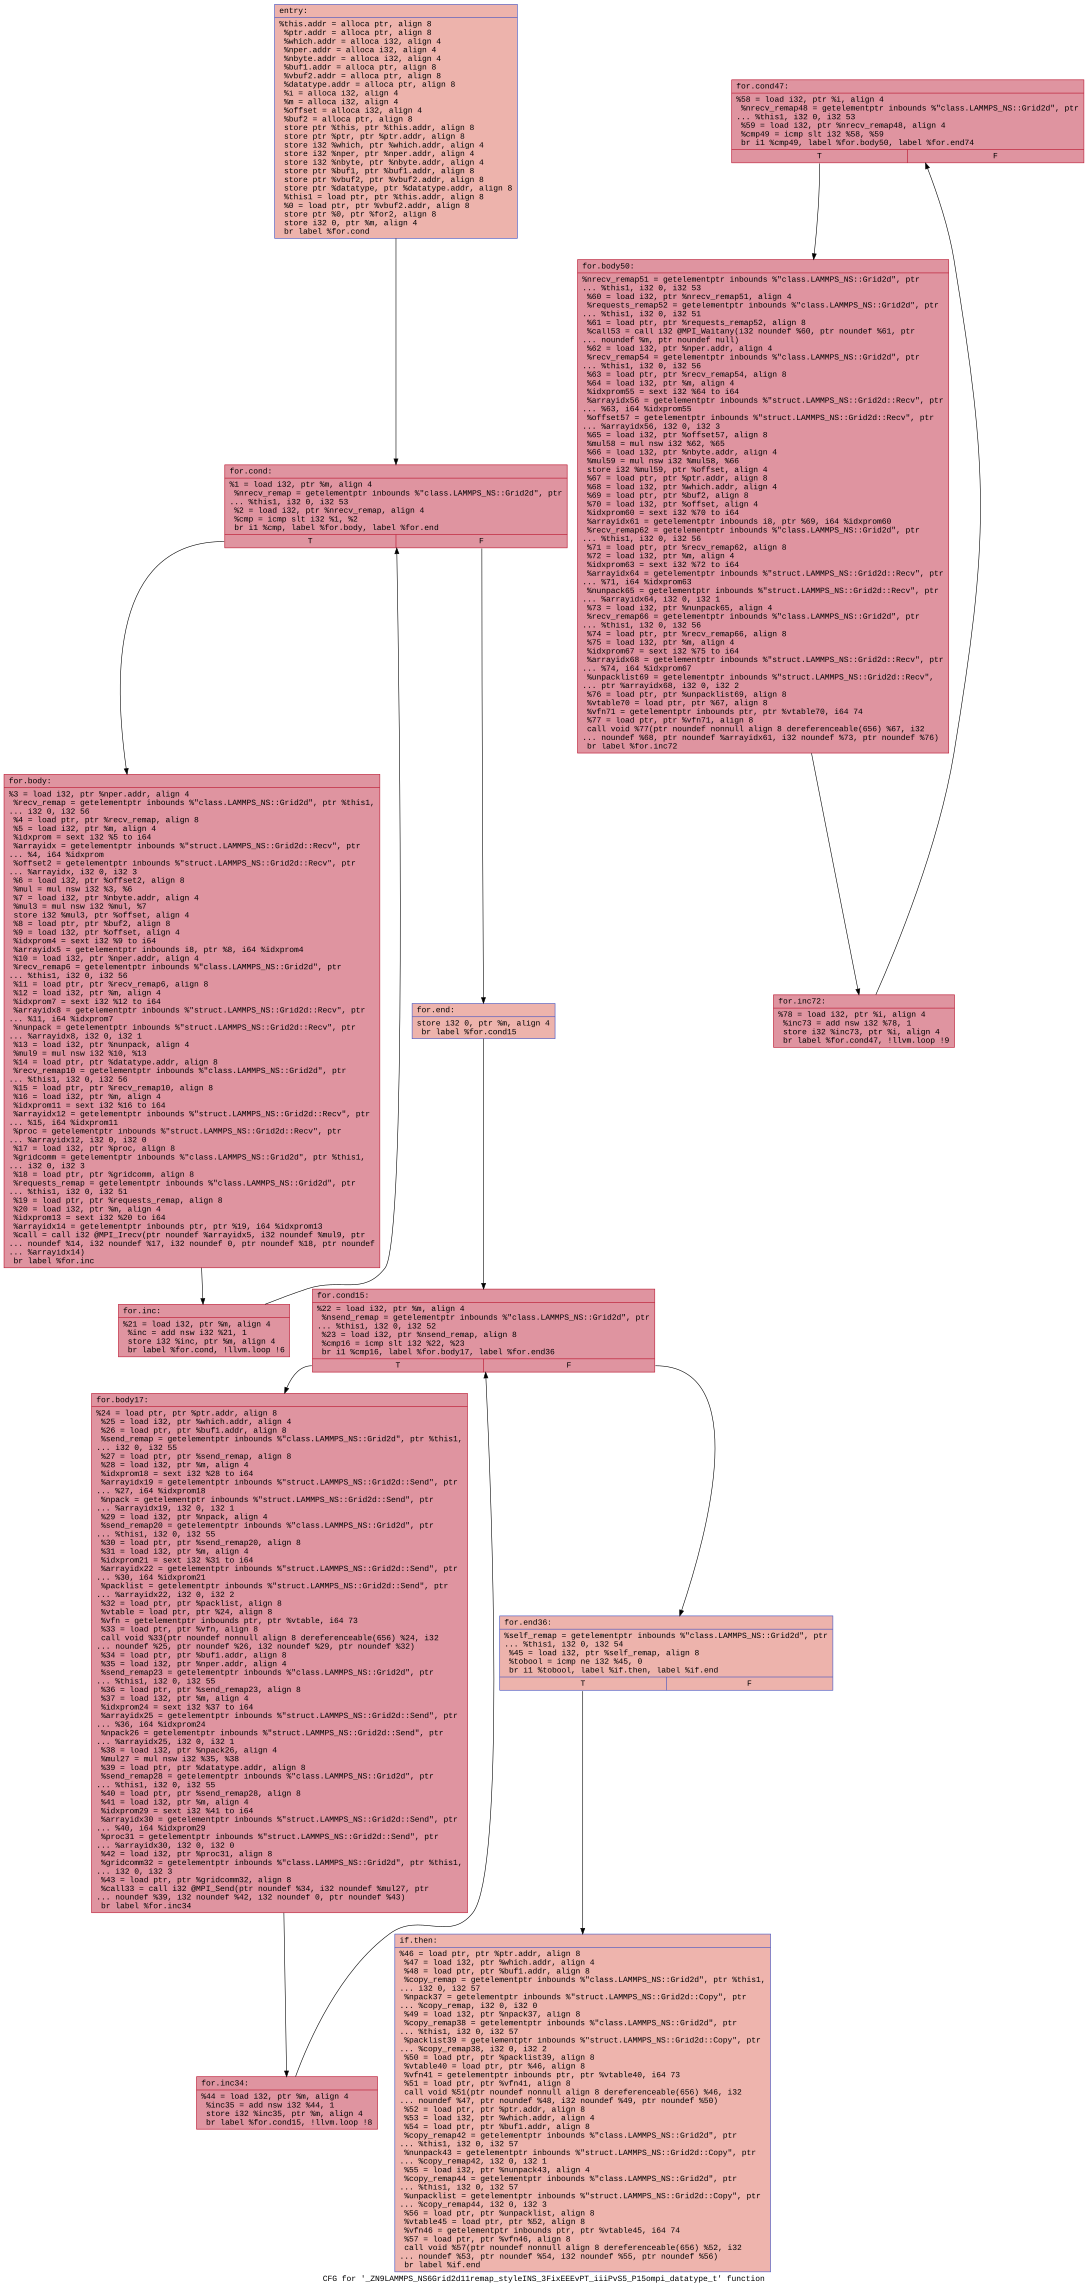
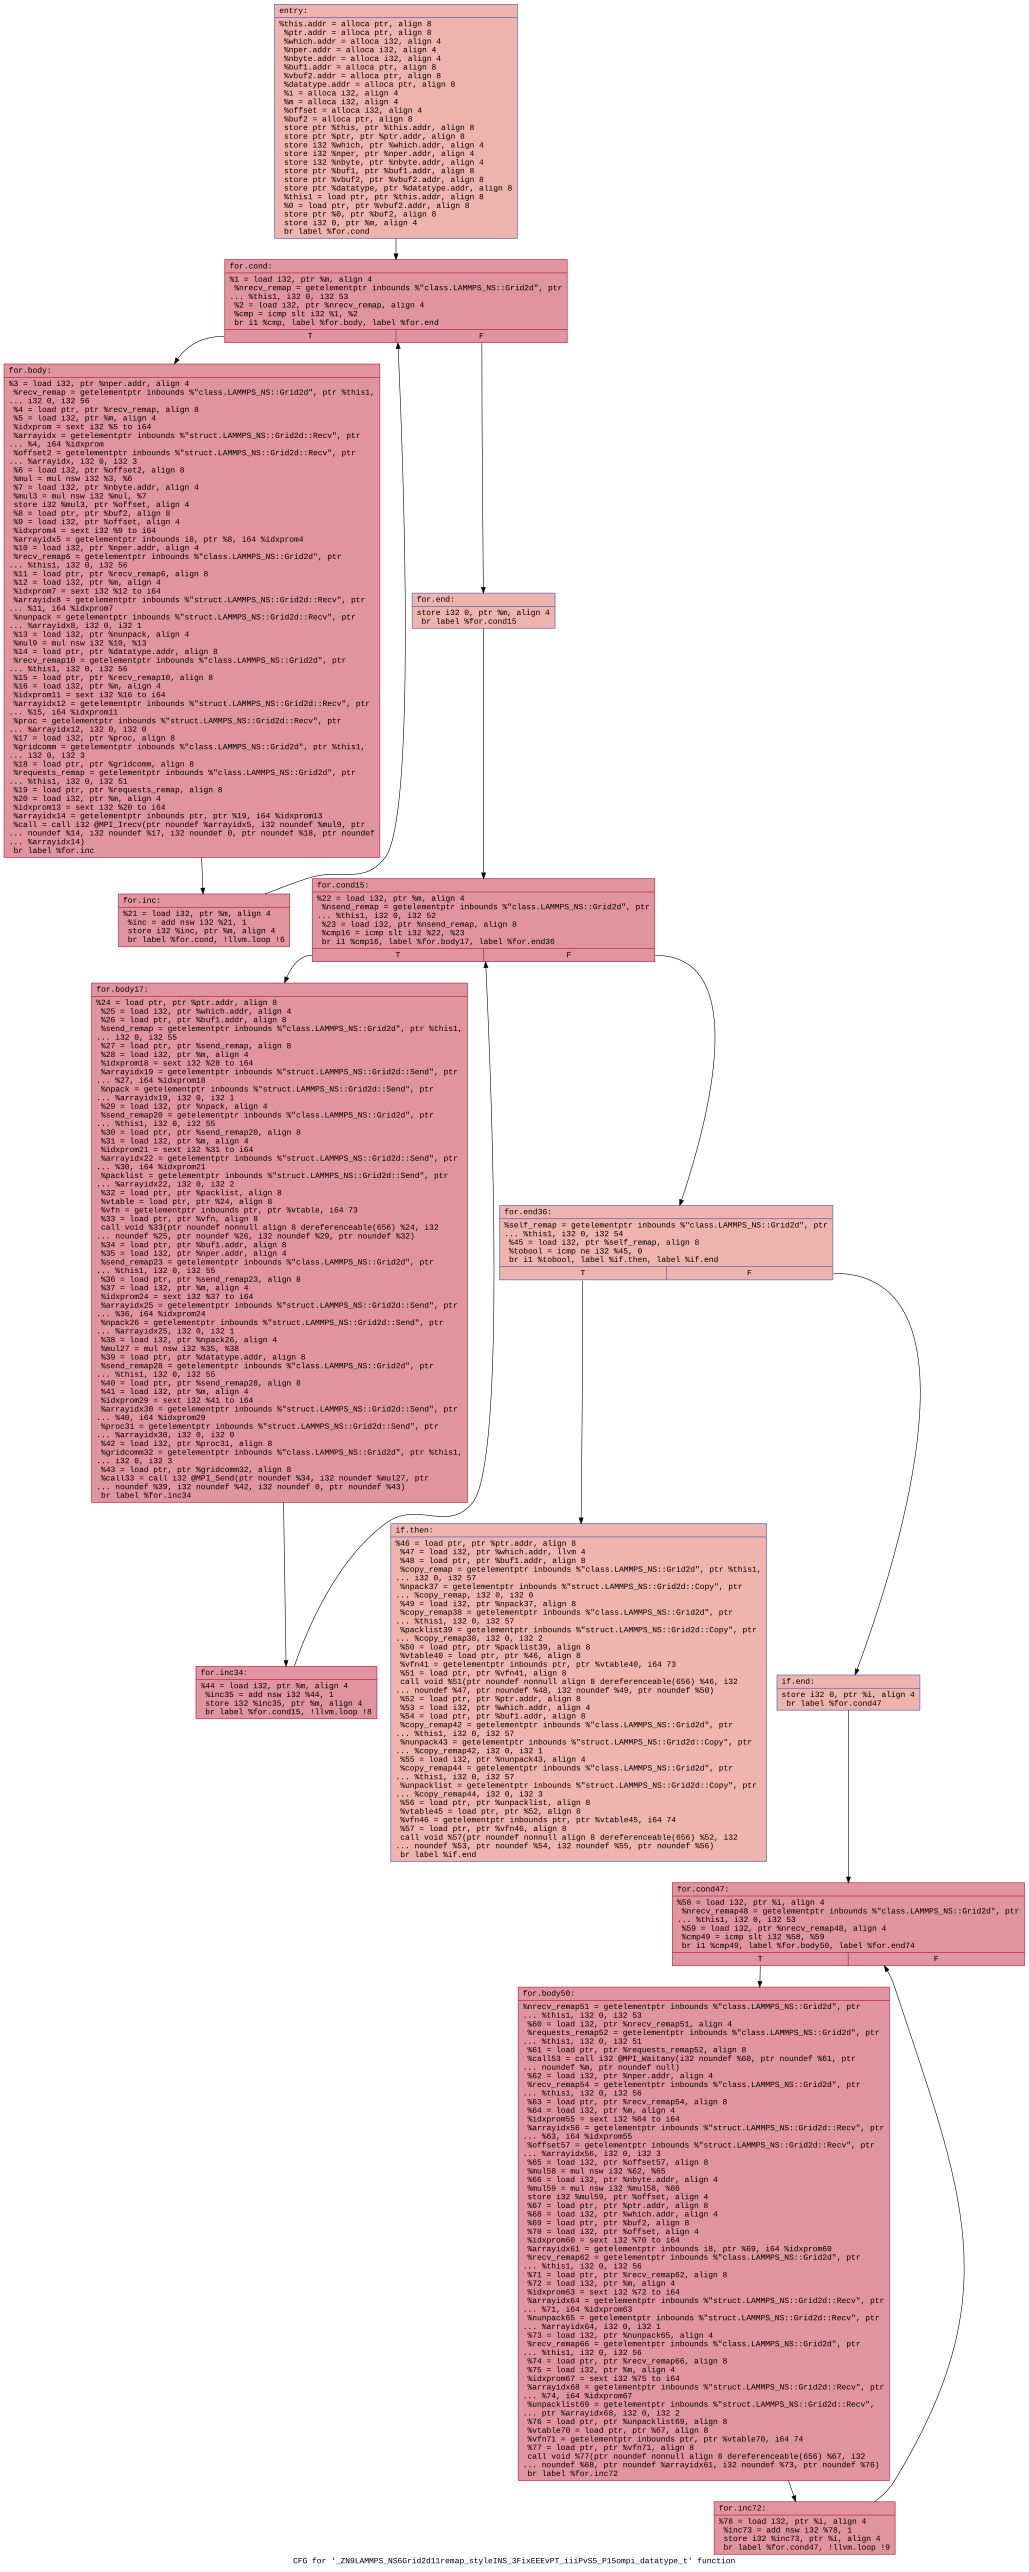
node "entry:": text "store ptr %0, ptr %for2, align 8" -> "store ptr %0, ptr %buf2, align 8"
node "if.end:": added
node "if.then:": text "%47 = load i32, ptr %which.addr, align 4" -> "%47 = load i32, ptr %which.addr, llvm 4"
